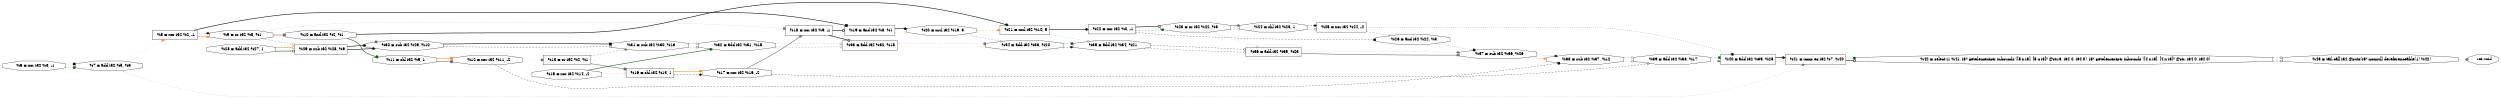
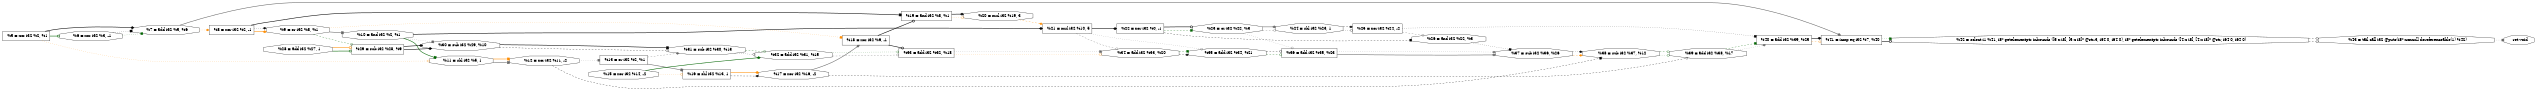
edge "%9 = or i32 %8, %1" -> "%18 = xor i32 %9, -1": color gray40 -> darkorange
node "%5 = xor i32 %2, %1": added
edge "%20 = mul i32 %19, 3" -> "%34 = add i32 %33, %20": now "%21 = mul i32 %10, 5" -> "%34 = add i32 %33, %20"
edge "%7 = add i32 %5, %6" -> "%41 = icmp eq i32 %7, %40": style dotted -> bold
